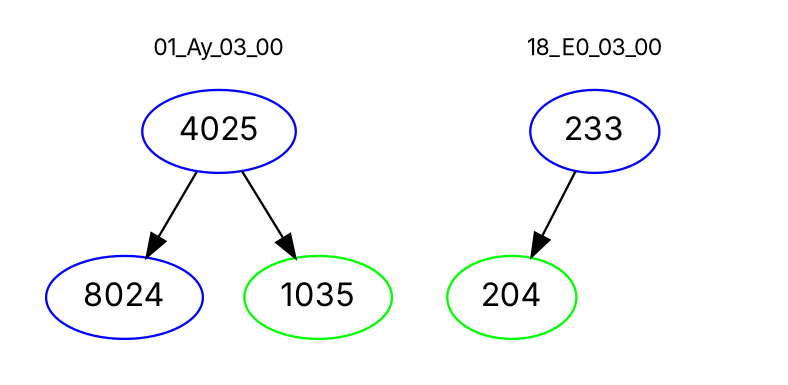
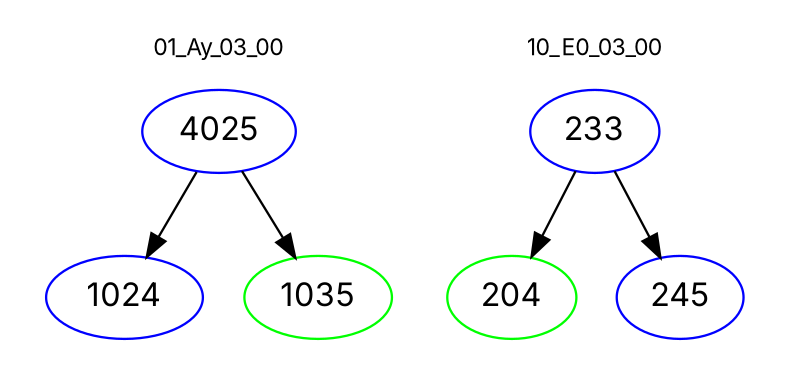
cluster "18_E0_03_00": label "18_E0_03_00" -> "10_E0_03_00"
node "8024": label "8024" -> "1024"
node "245": added
